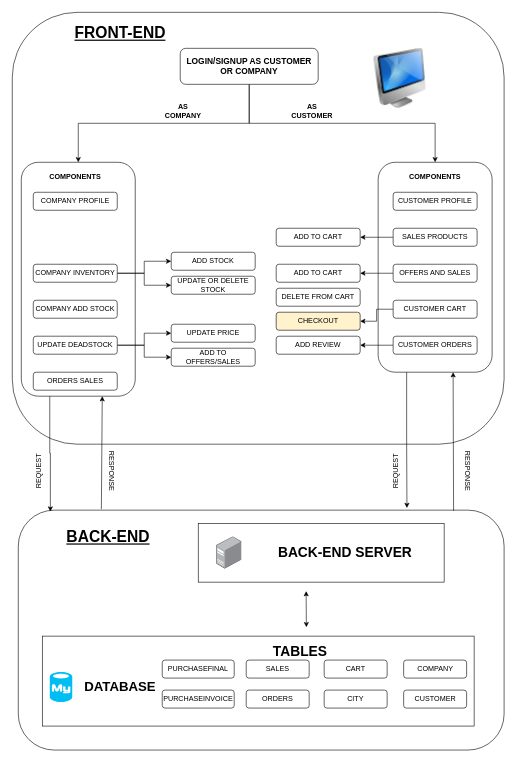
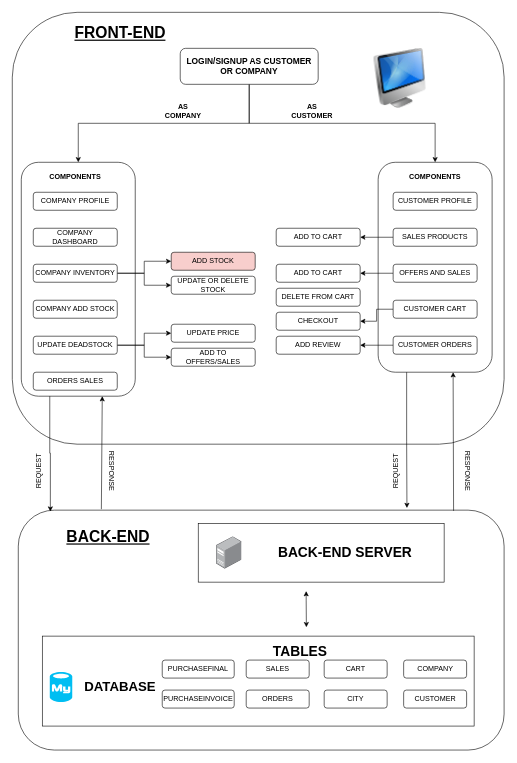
node "COMPANY DASHBOARD": added
node "ADD STOCK": fillcolor #ffffff -> #f8cecc
node "CHECKOUT": fillcolor #fff2cc -> #ffffff
